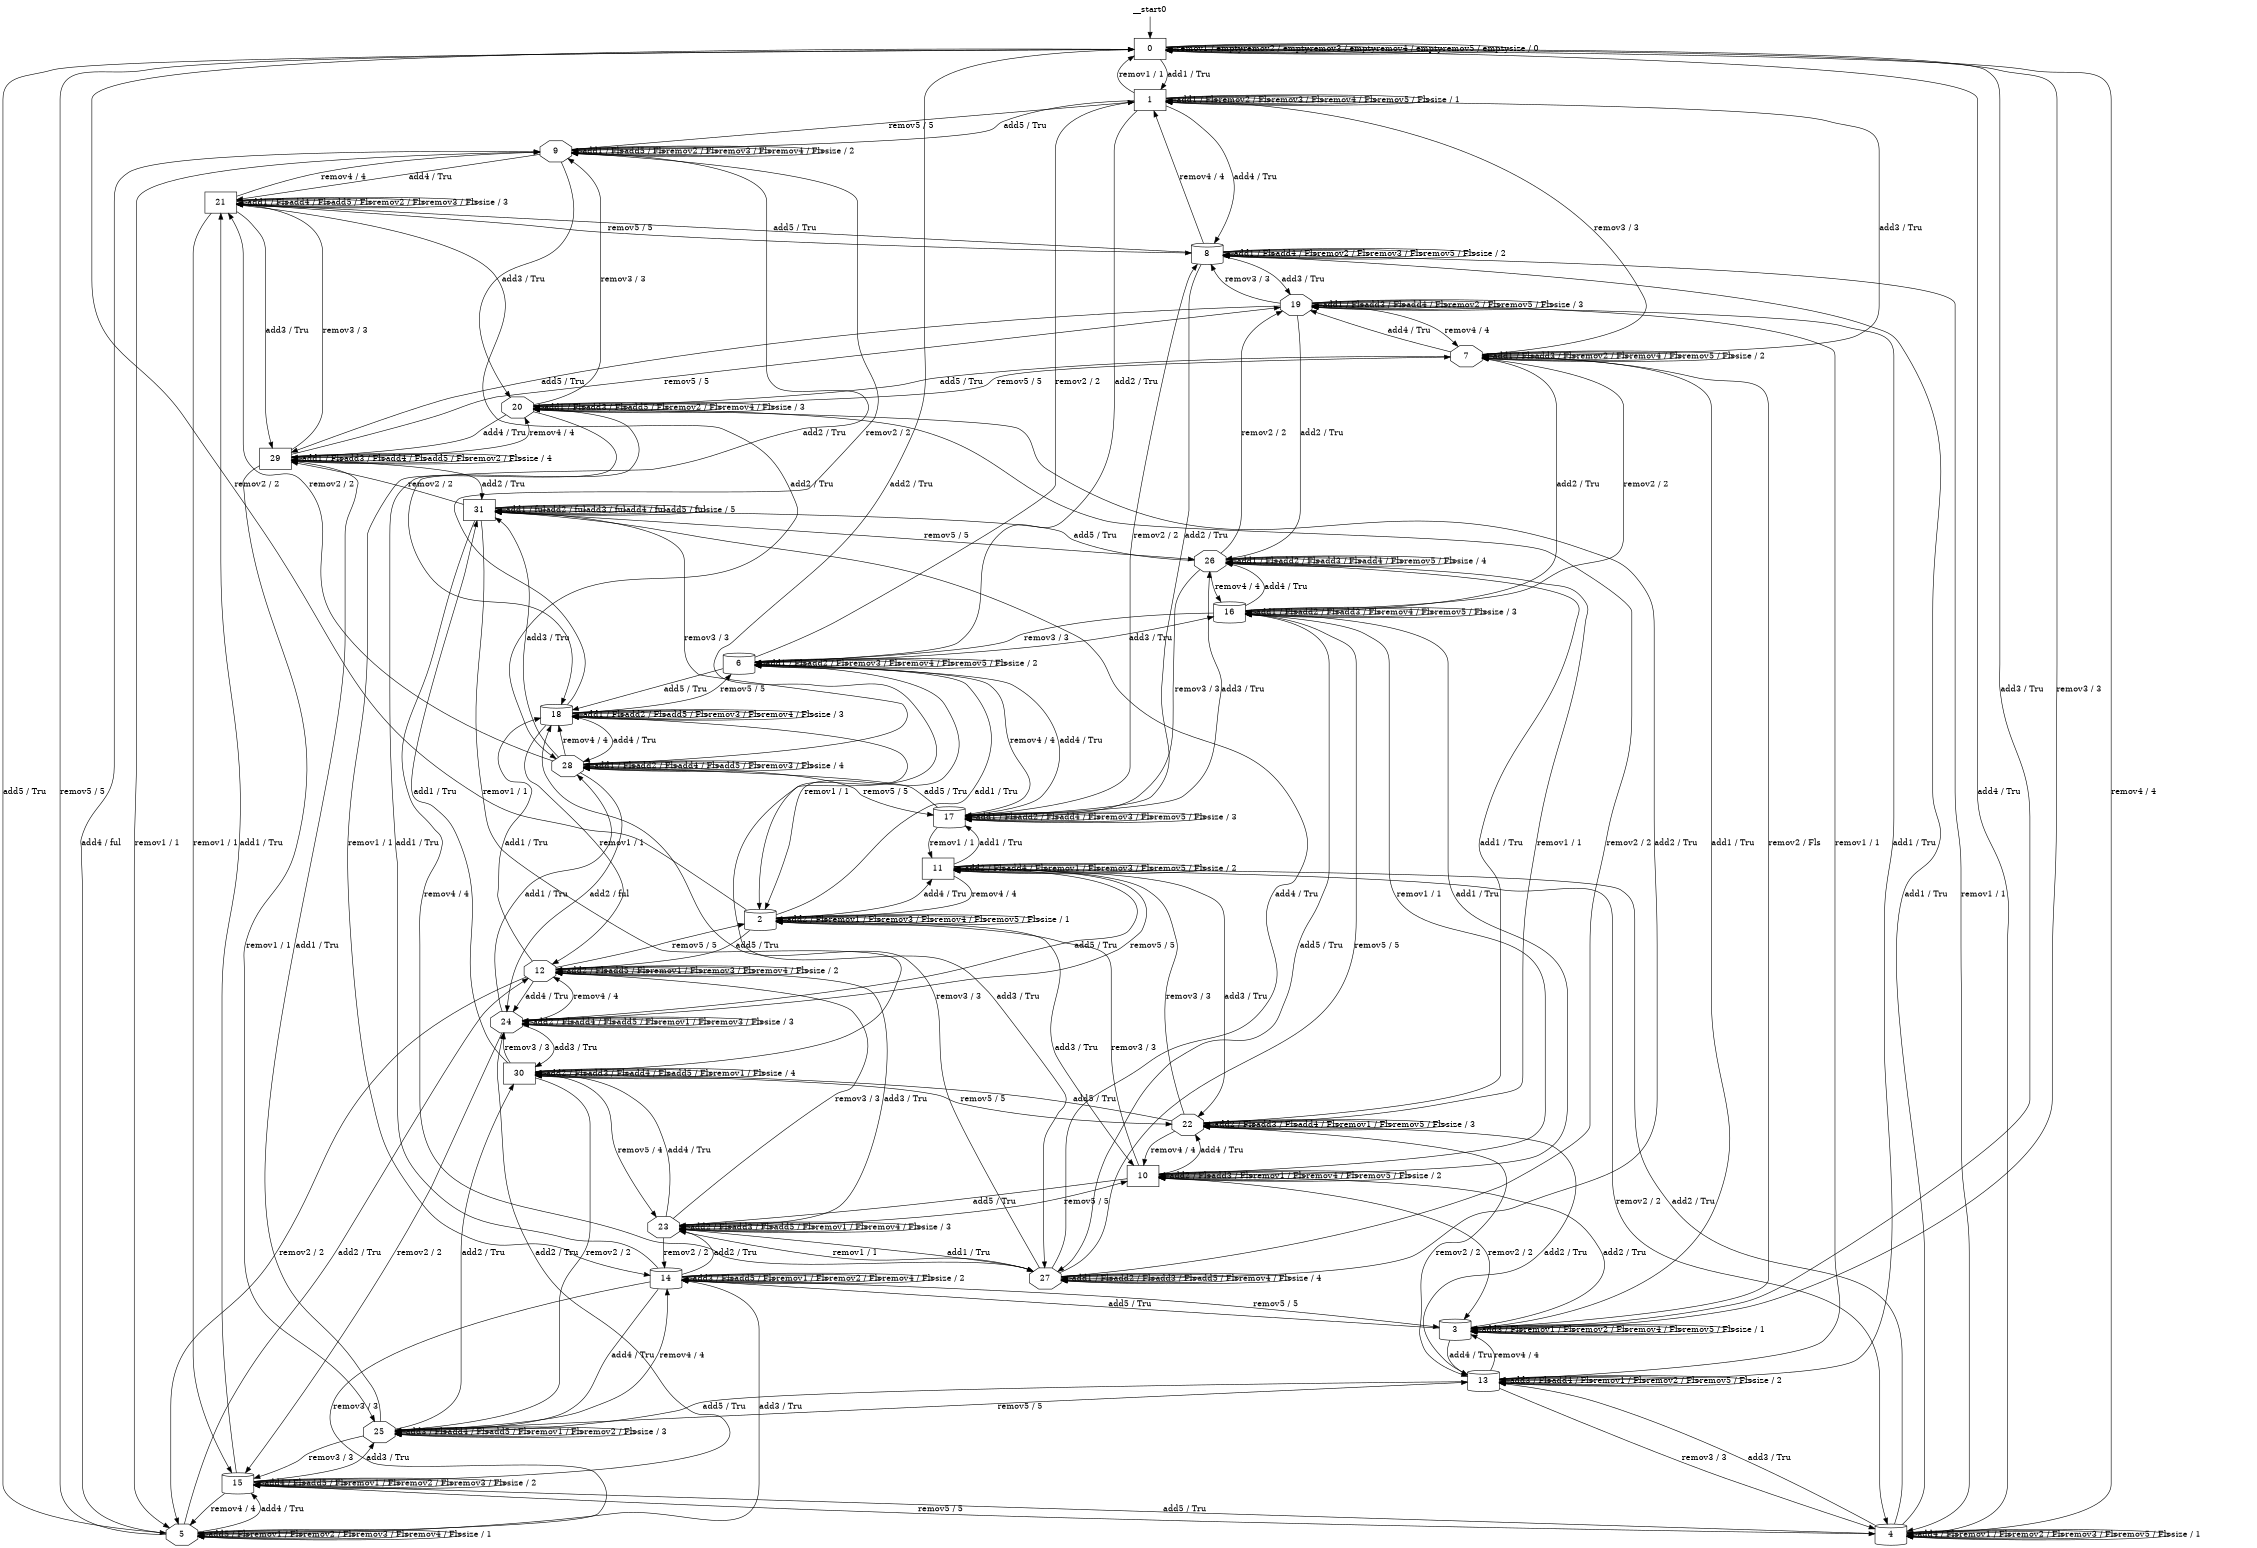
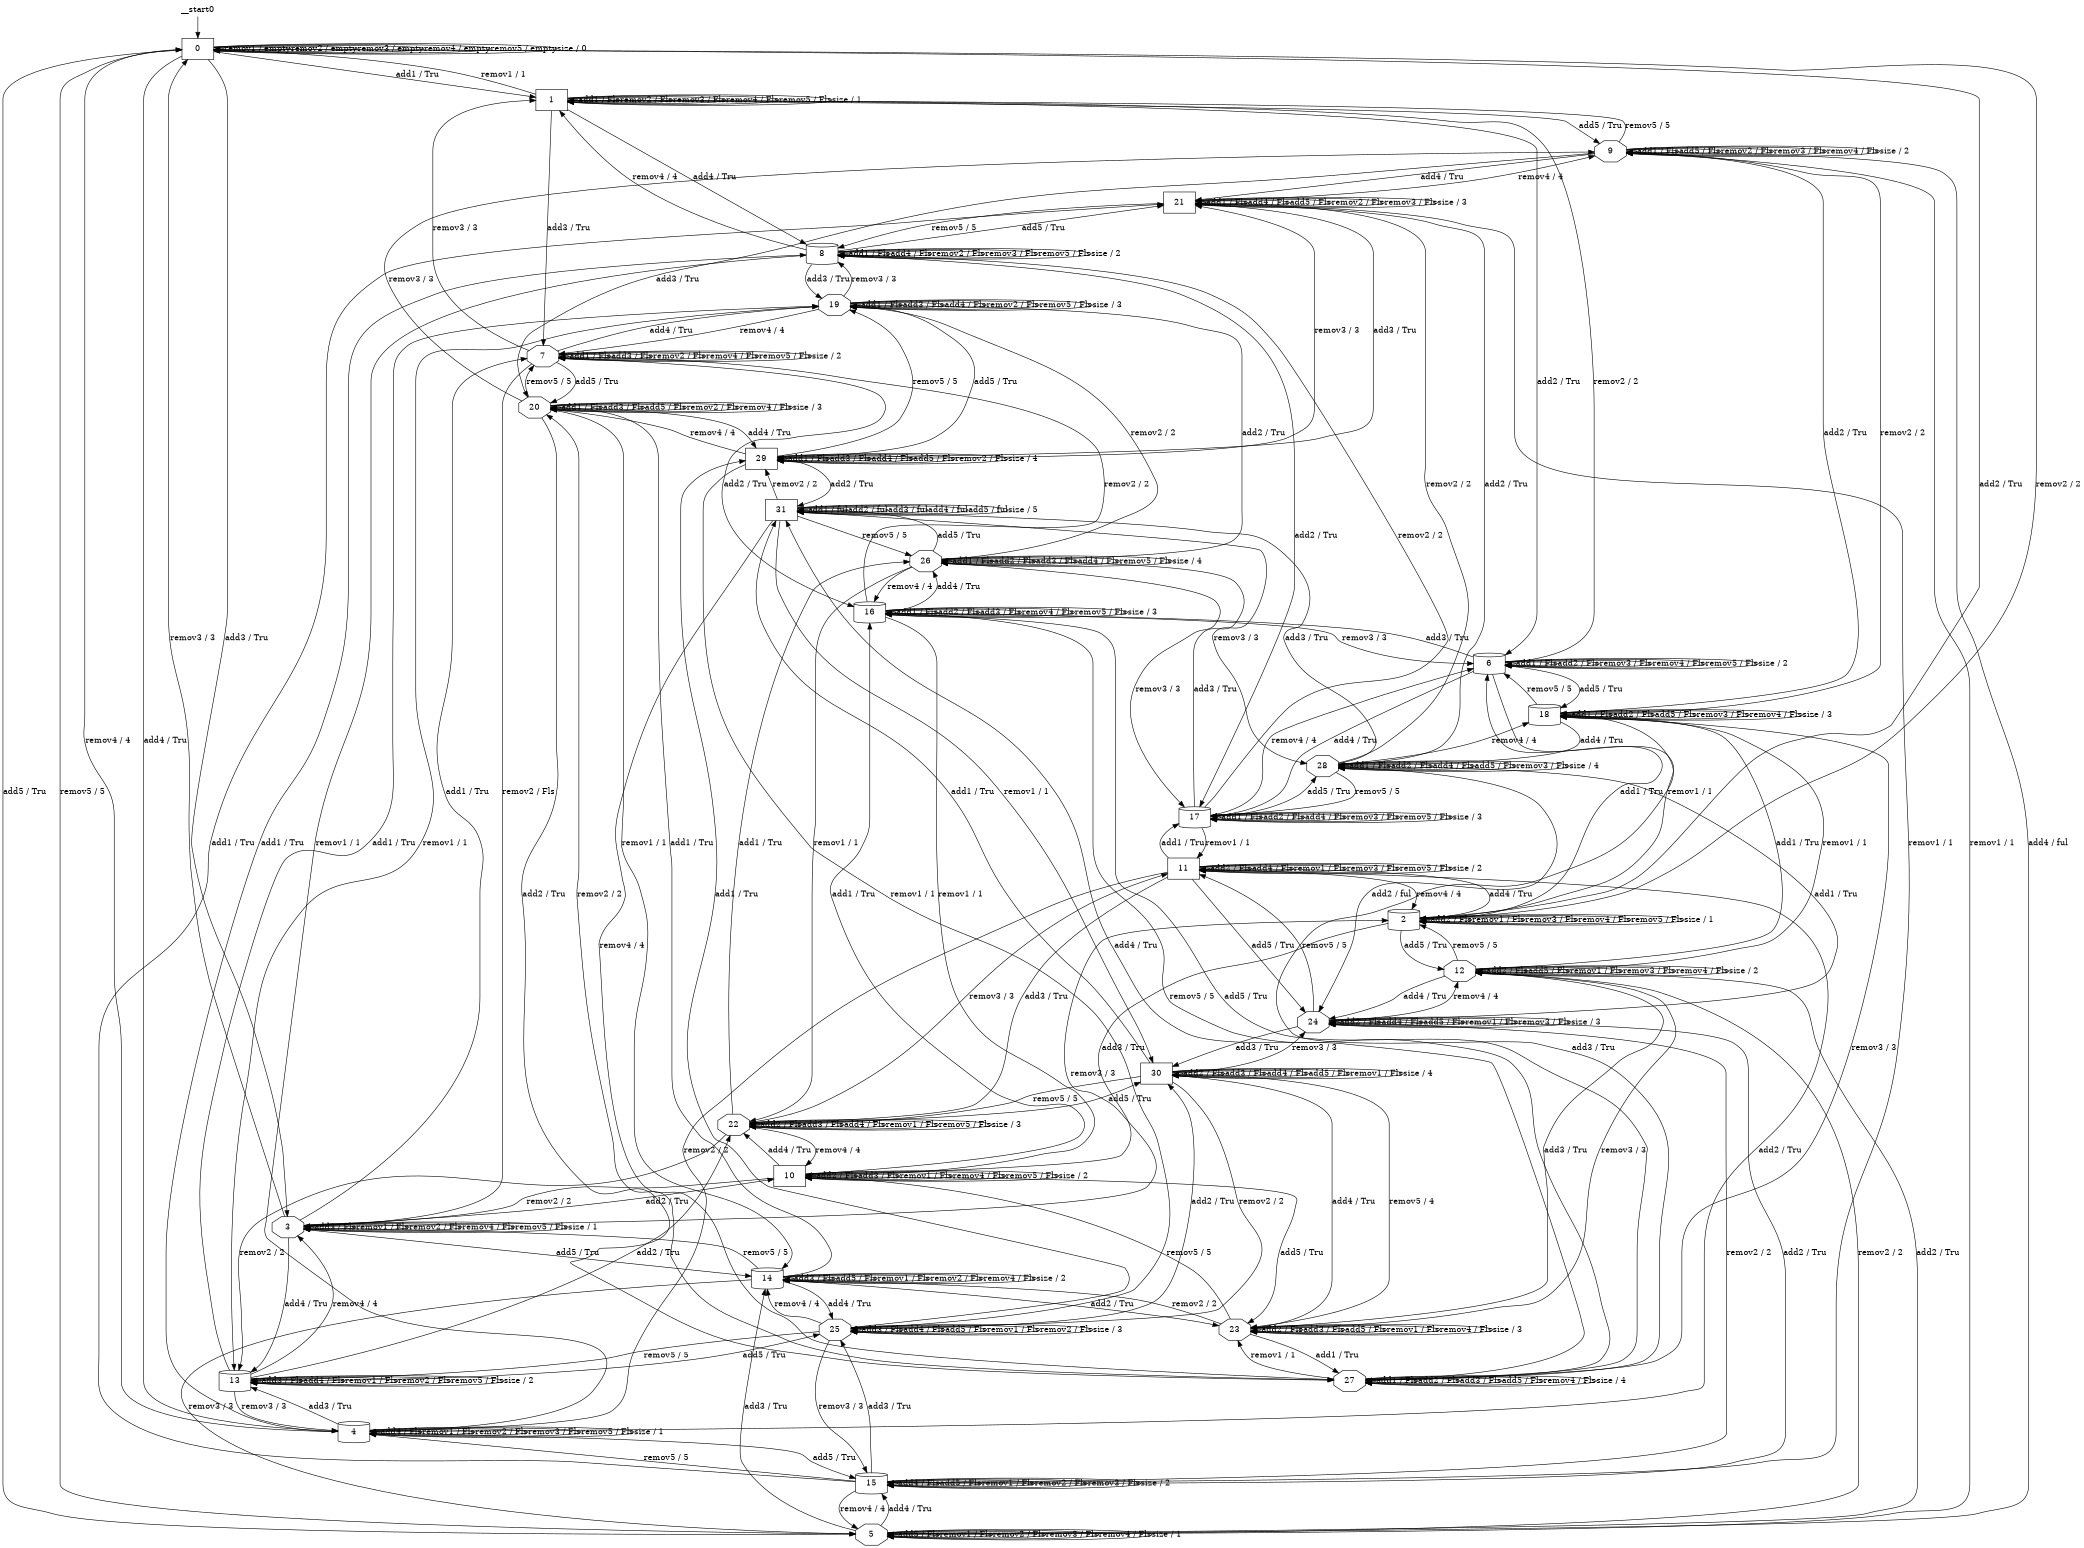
edge "10" -> "2": now "3" -> "2"
node "3": shape cylinder -> octagon
